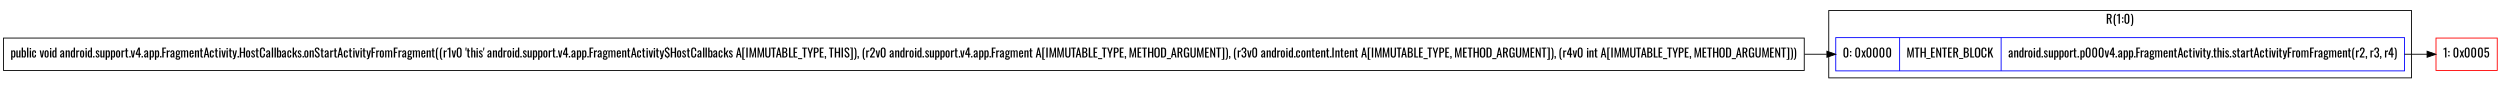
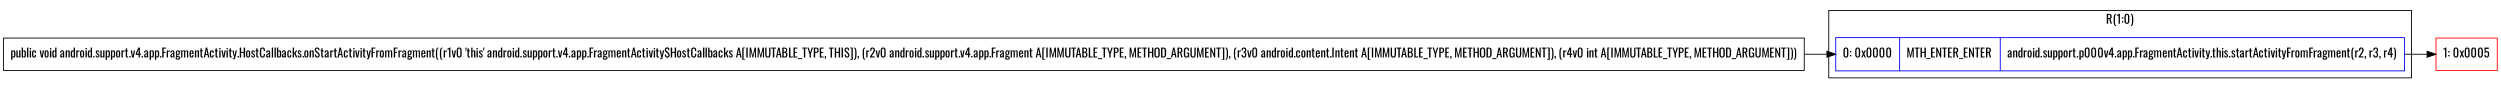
node "0: 0x0000": text "MTH_ENTER_BLOCK" -> "MTH_ENTER_ENTER"
